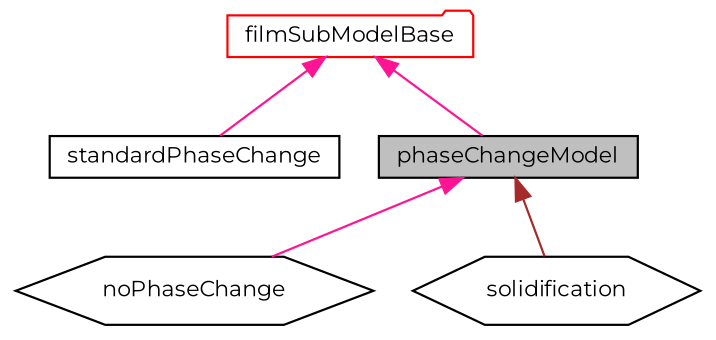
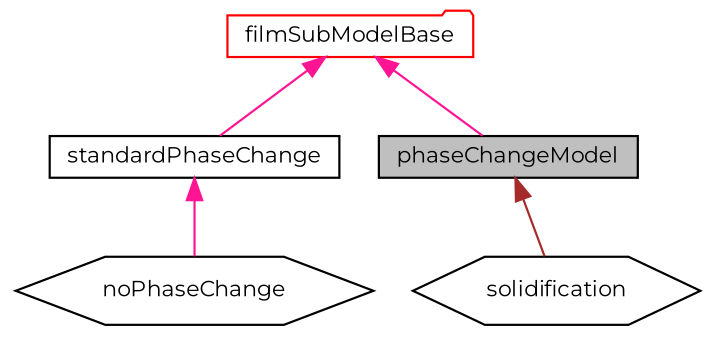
edge "noPhaseChange" -> "phaseChangeModel": now "noPhaseChange" -> "standardPhaseChange"
